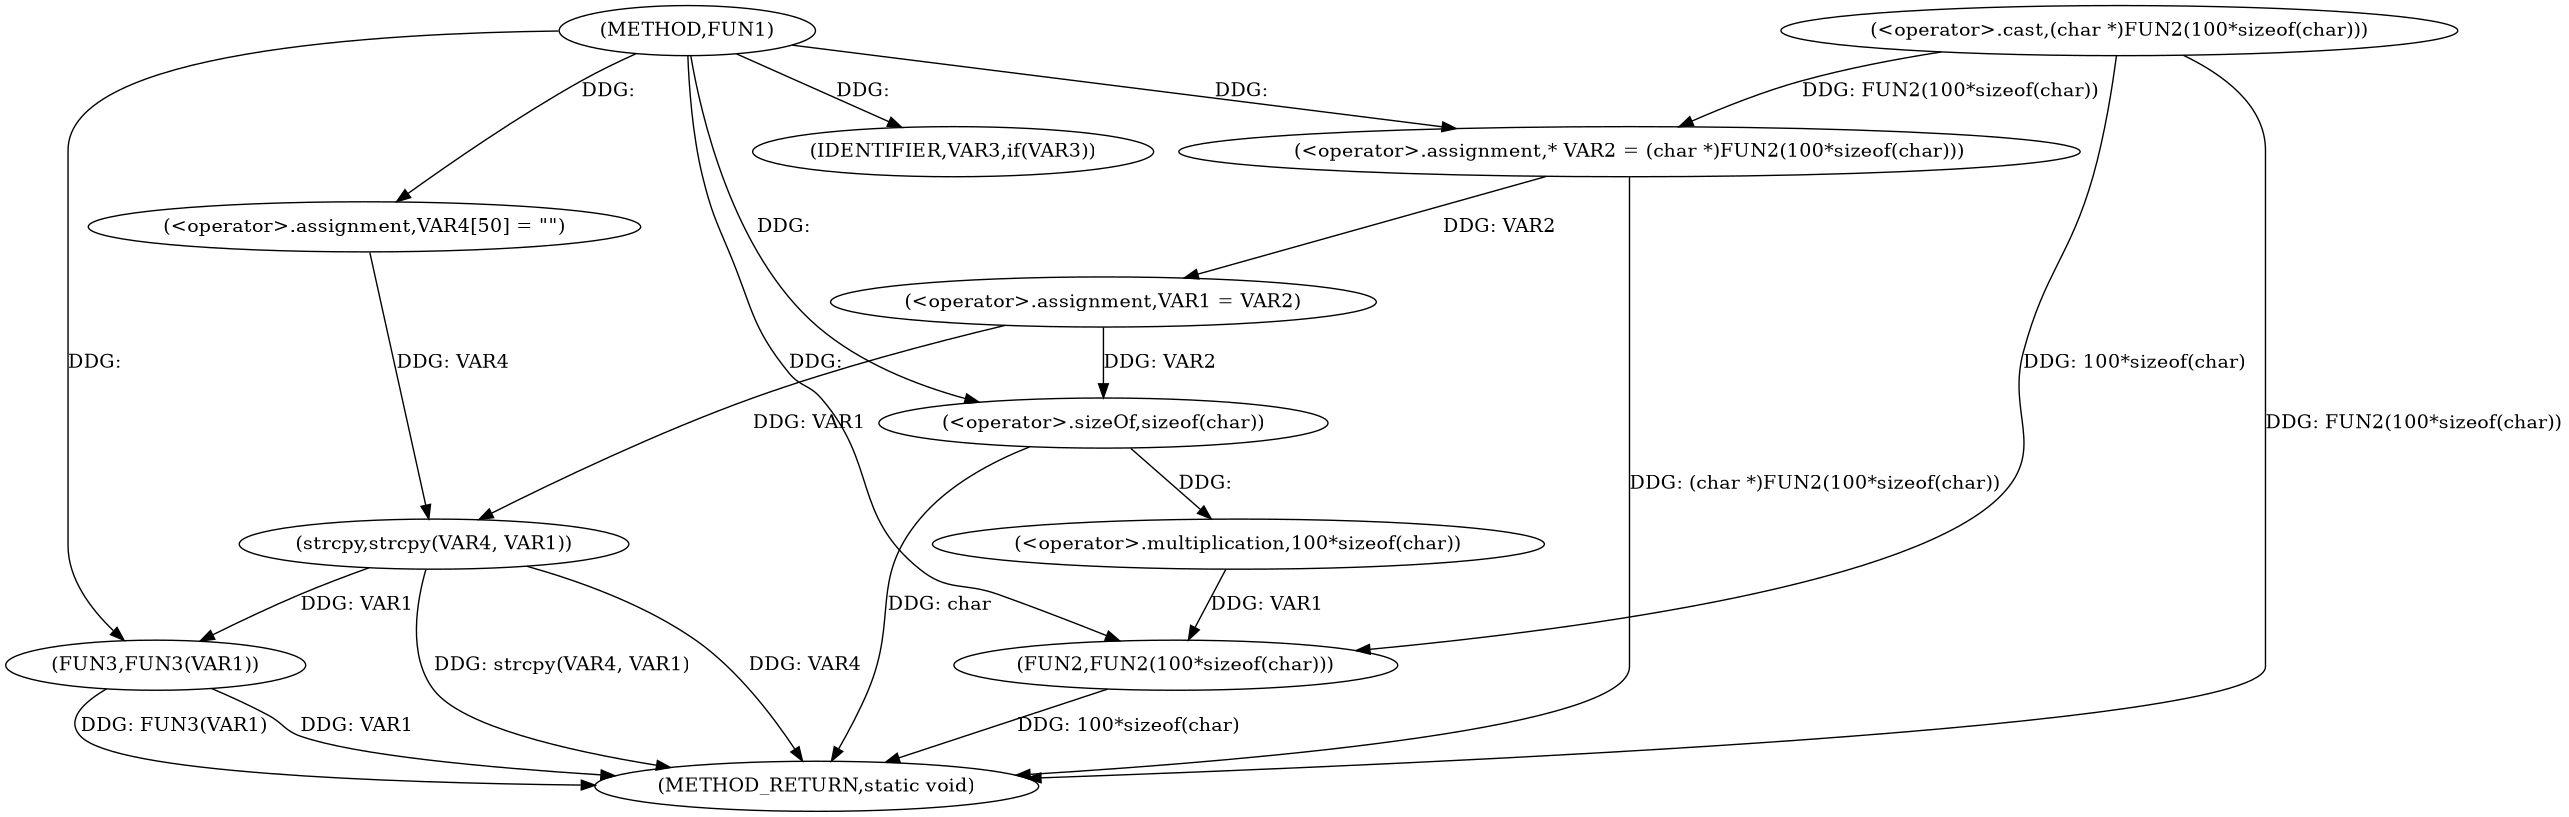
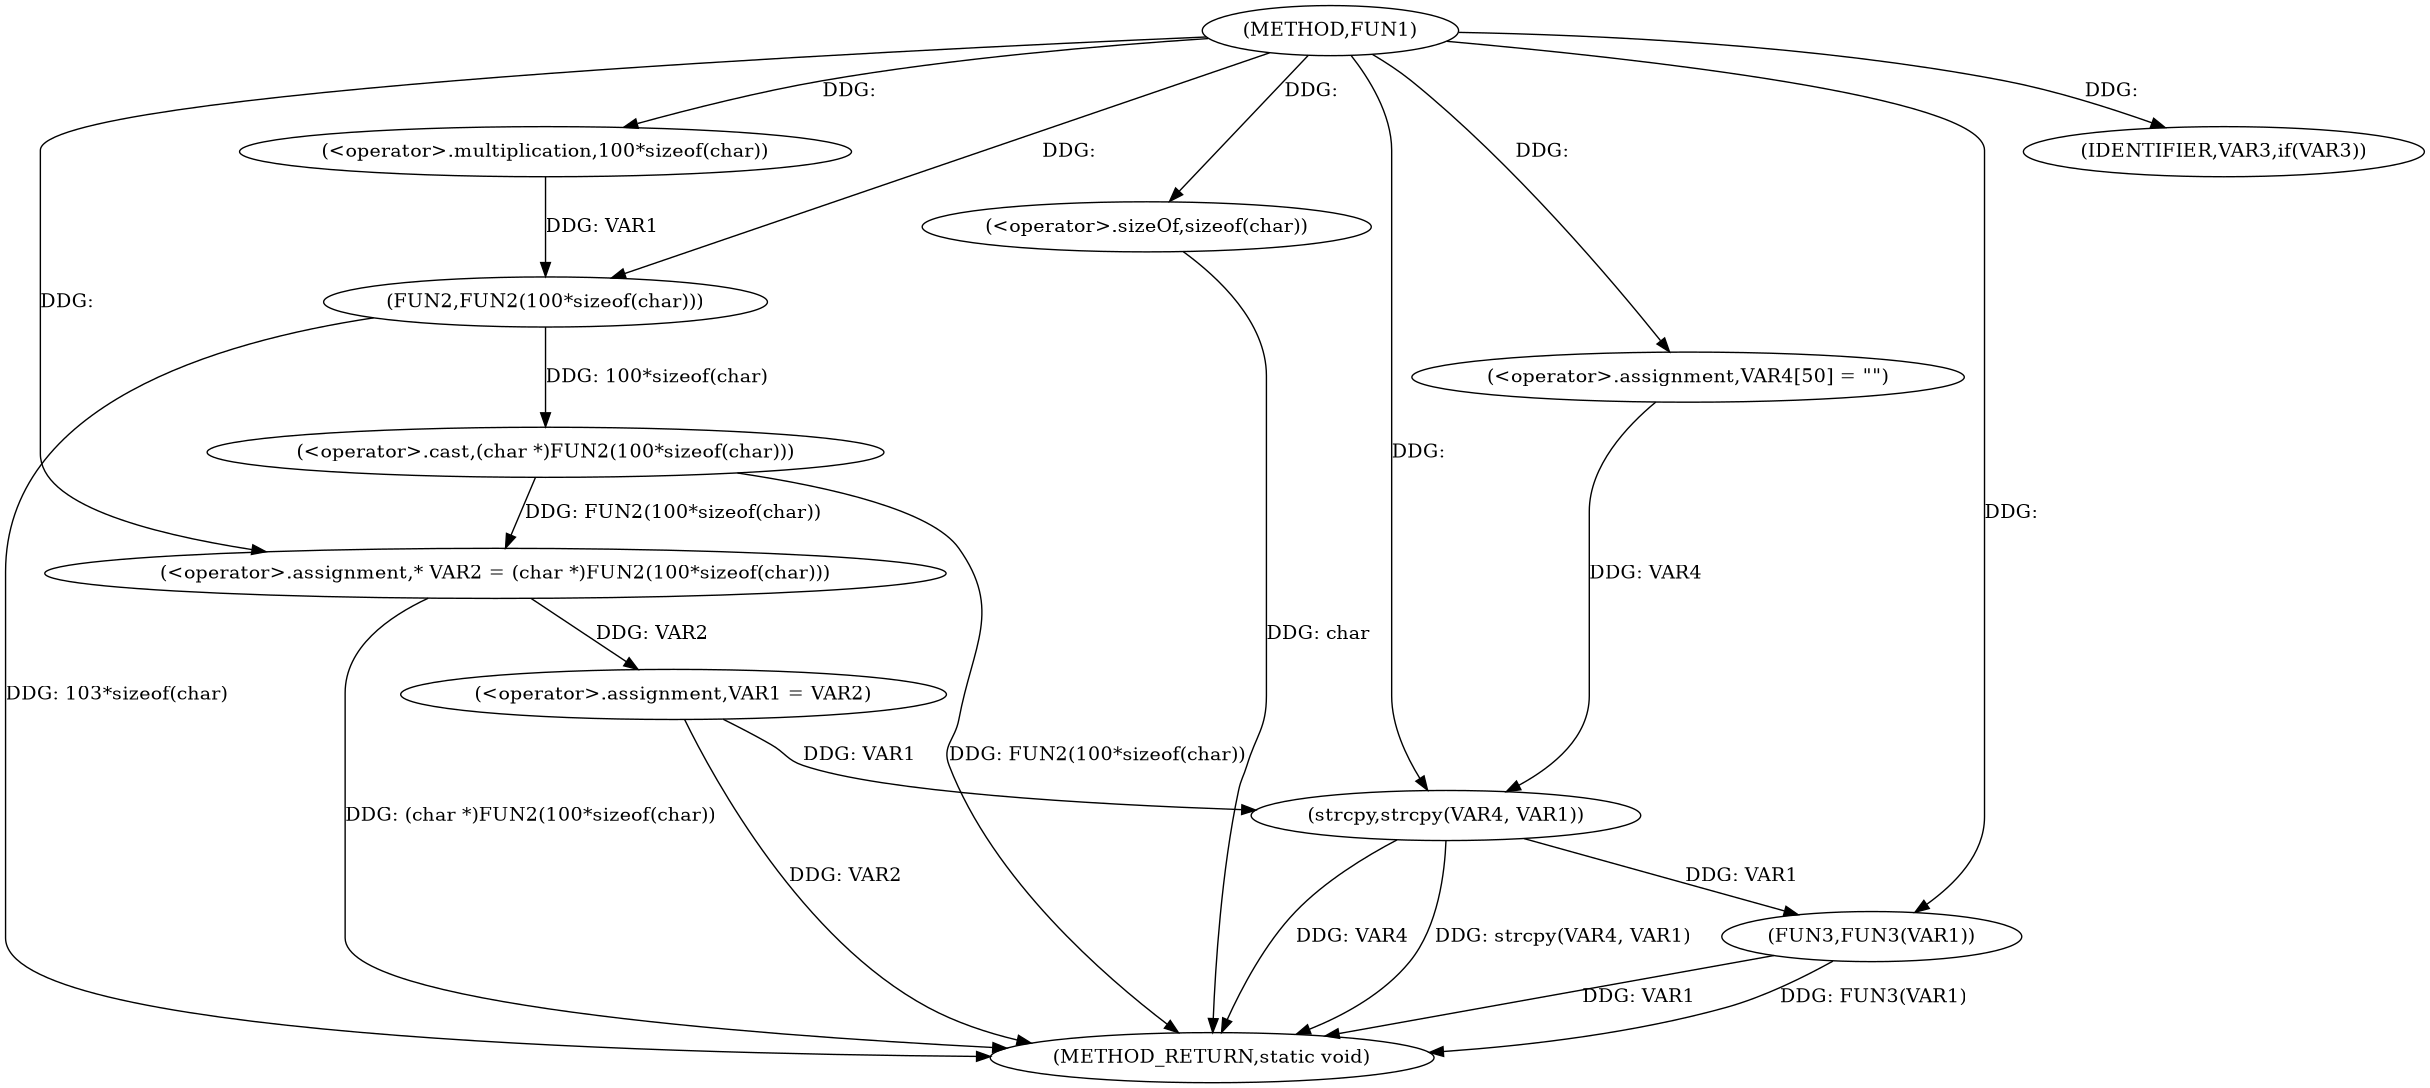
edge "(<operator>.assignment,VAR1 = VAR2)" -> "(<operator>.sizeOf,sizeof(char))": now "(<operator>.assignment,VAR1 = VAR2)" -> "(METHOD_RETURN,static void)"
edge "(METHOD,FUN1)" -> "(strcpy,strcpy(VAR4, VAR1))": added, label "DDG:"
edge "(<operator>.sizeOf,sizeof(char))" -> "(<operator>.multiplication,100*sizeof(char))": now "(METHOD,FUN1)" -> "(<operator>.multiplication,100*sizeof(char))"
edge "(<operator>.cast,(char *)FUN2(100*sizeof(char)))" -> "(FUN2,FUN2(100*sizeof(char)))": reversed
edge "(FUN2,FUN2(100*sizeof(char)))" -> "(METHOD_RETURN,static void)": label "DDG: 100*sizeof(char)" -> "DDG: 103*sizeof(char)"
